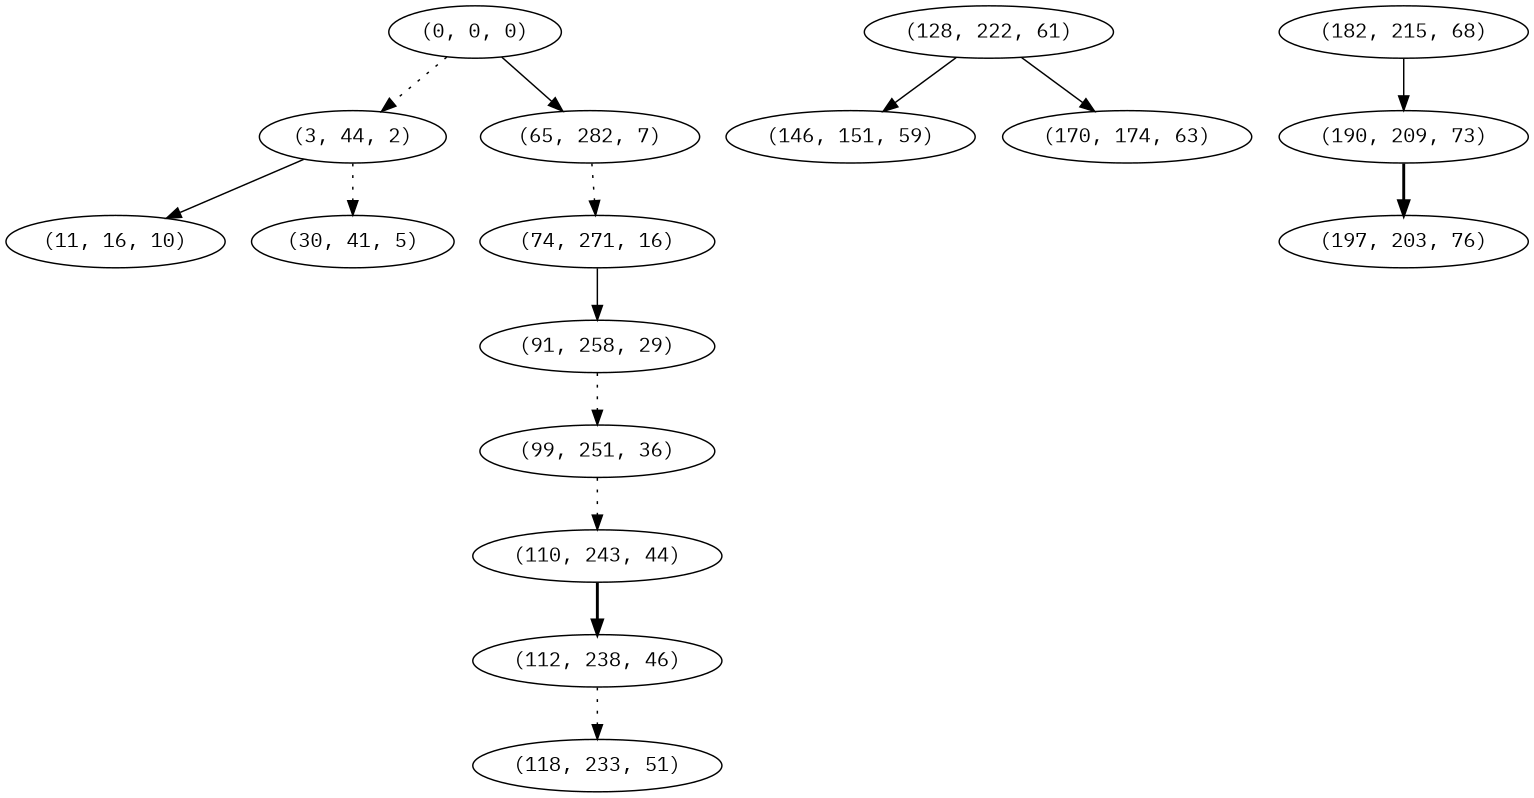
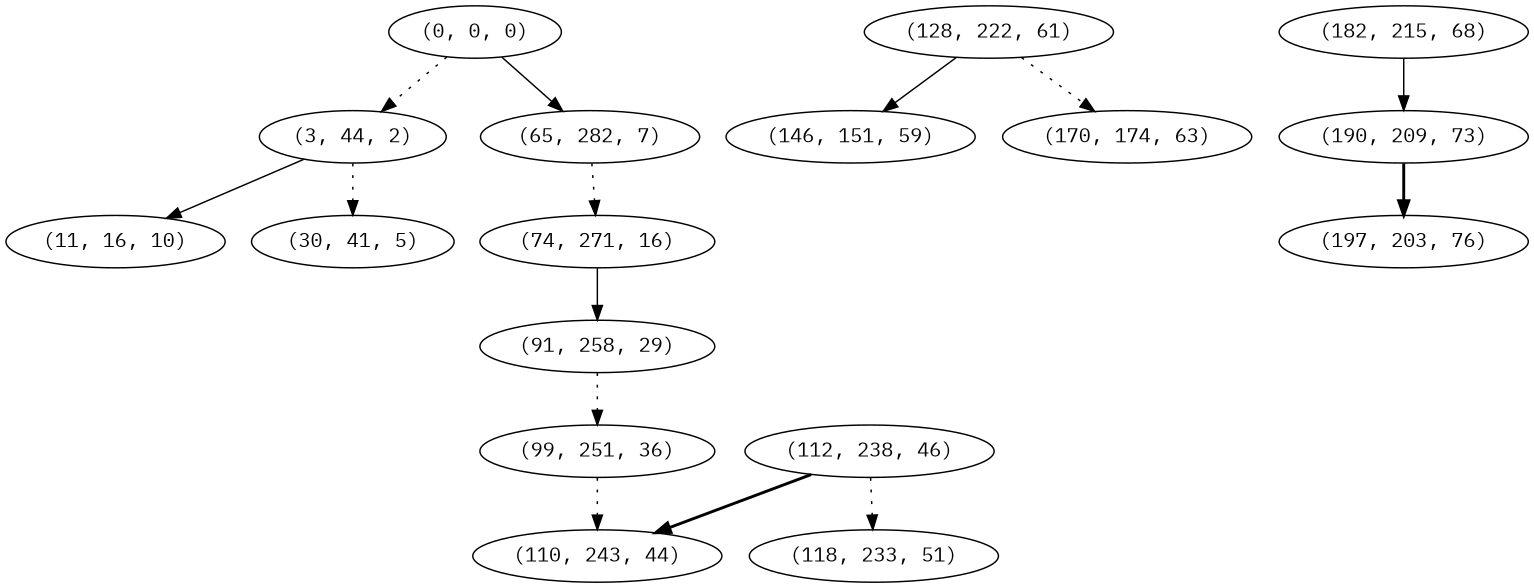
edge "(128, 222, 61)" -> "(170, 174, 63)": style solid -> dotted
edge "(110, 243, 44)" -> "(112, 238, 46)": reversed
